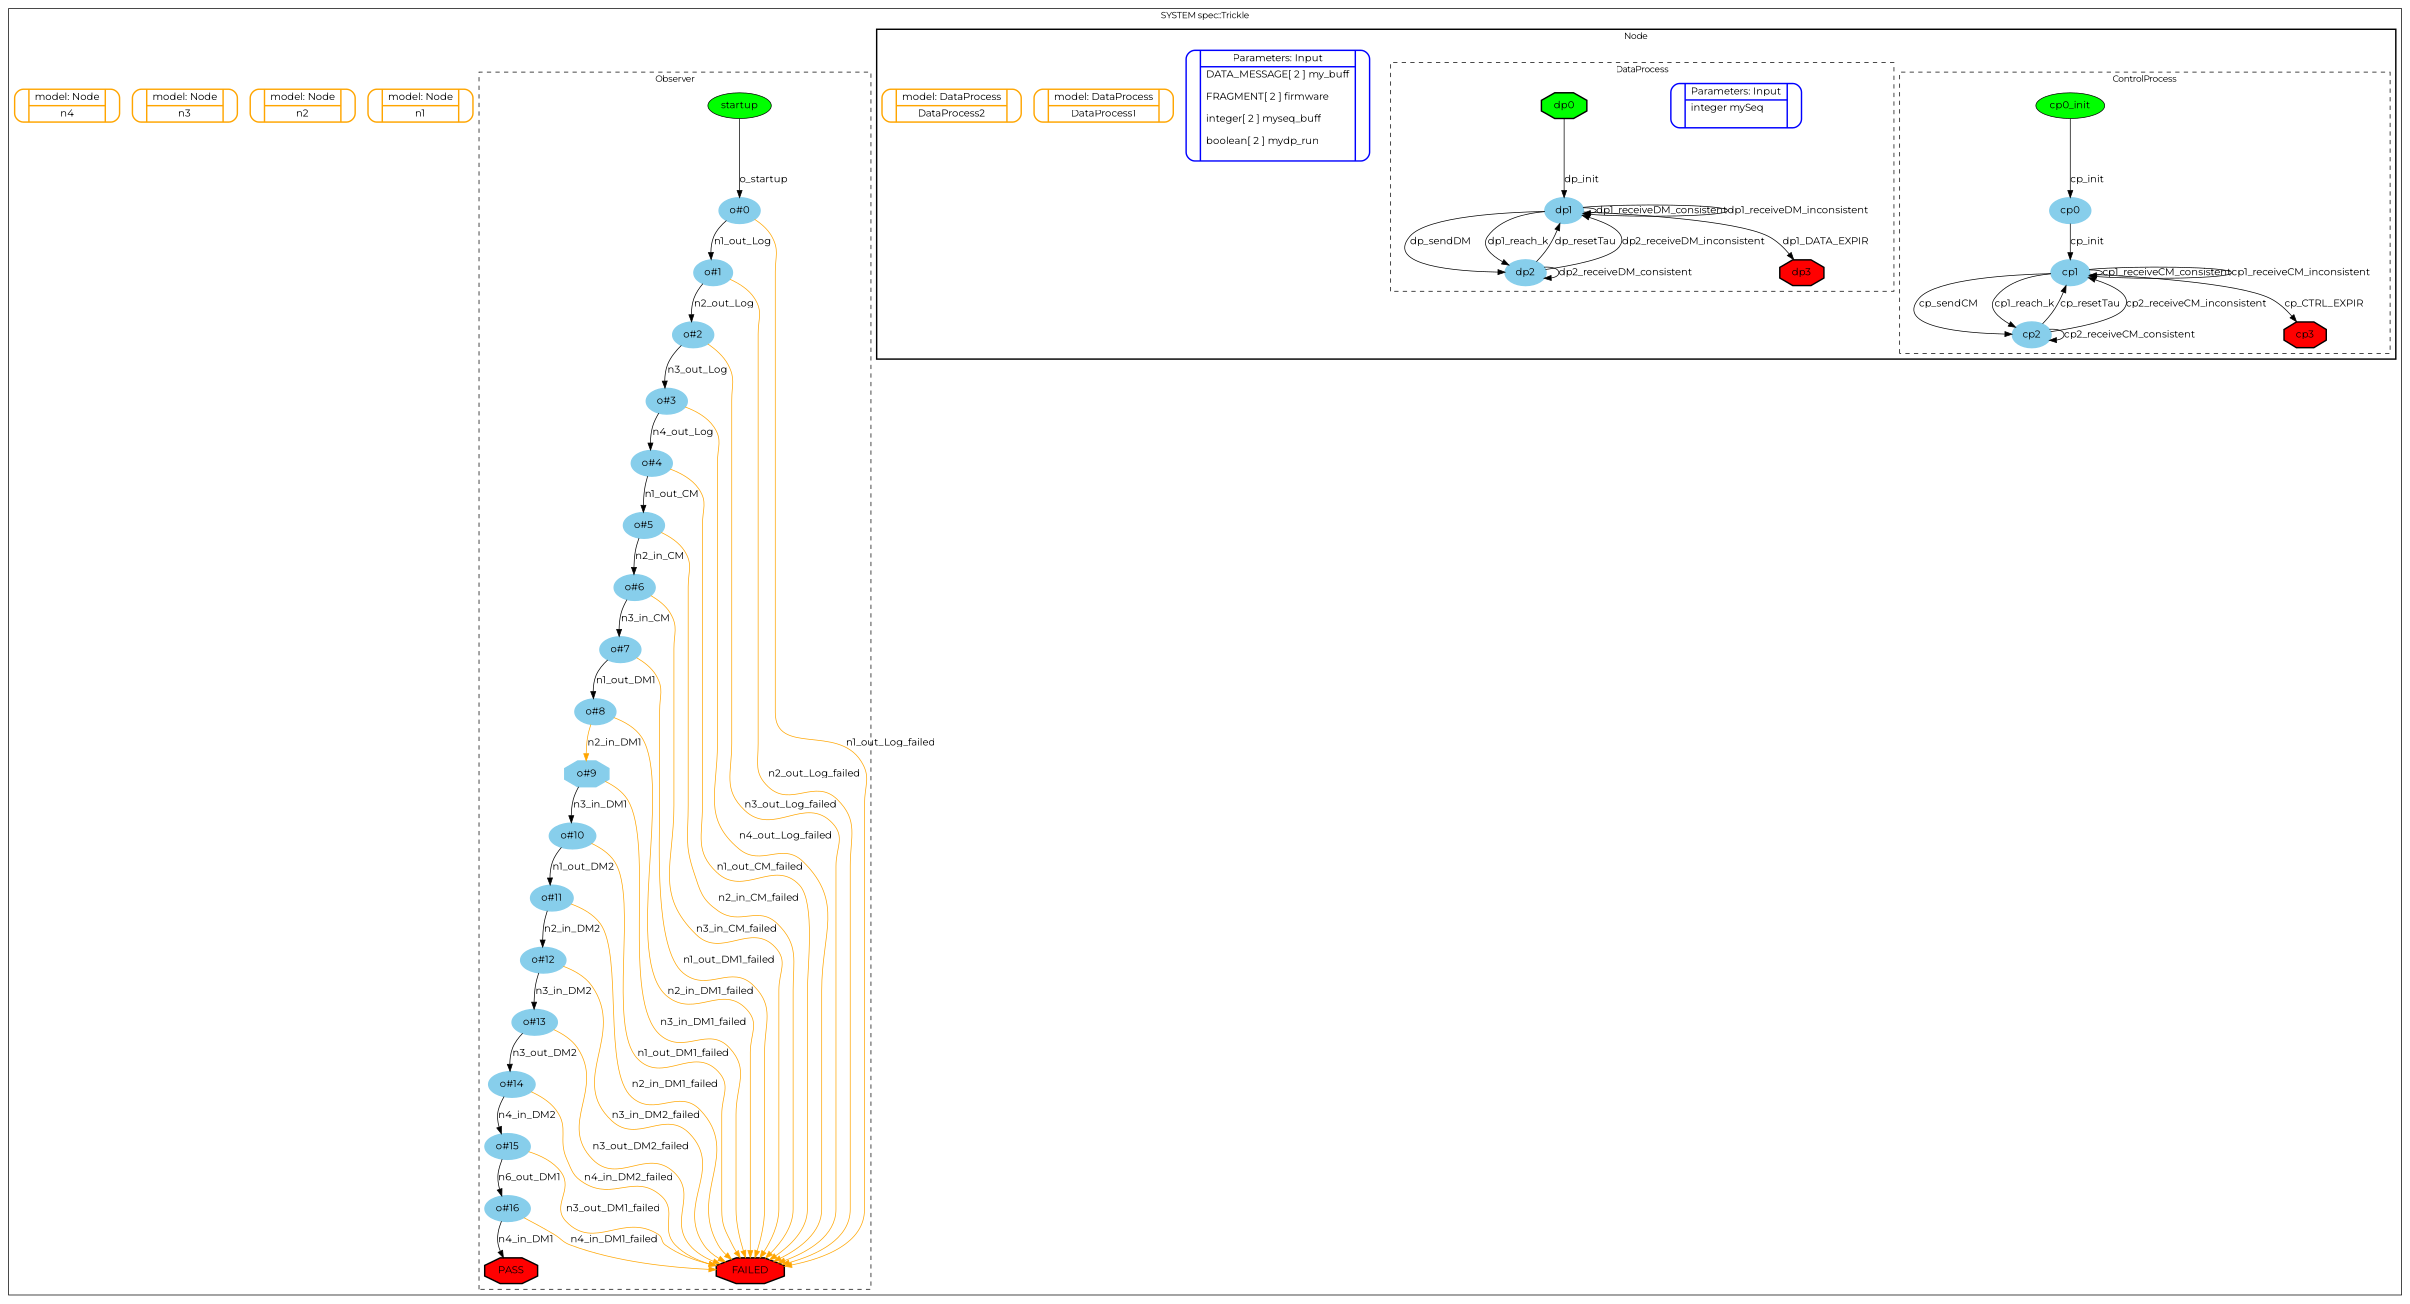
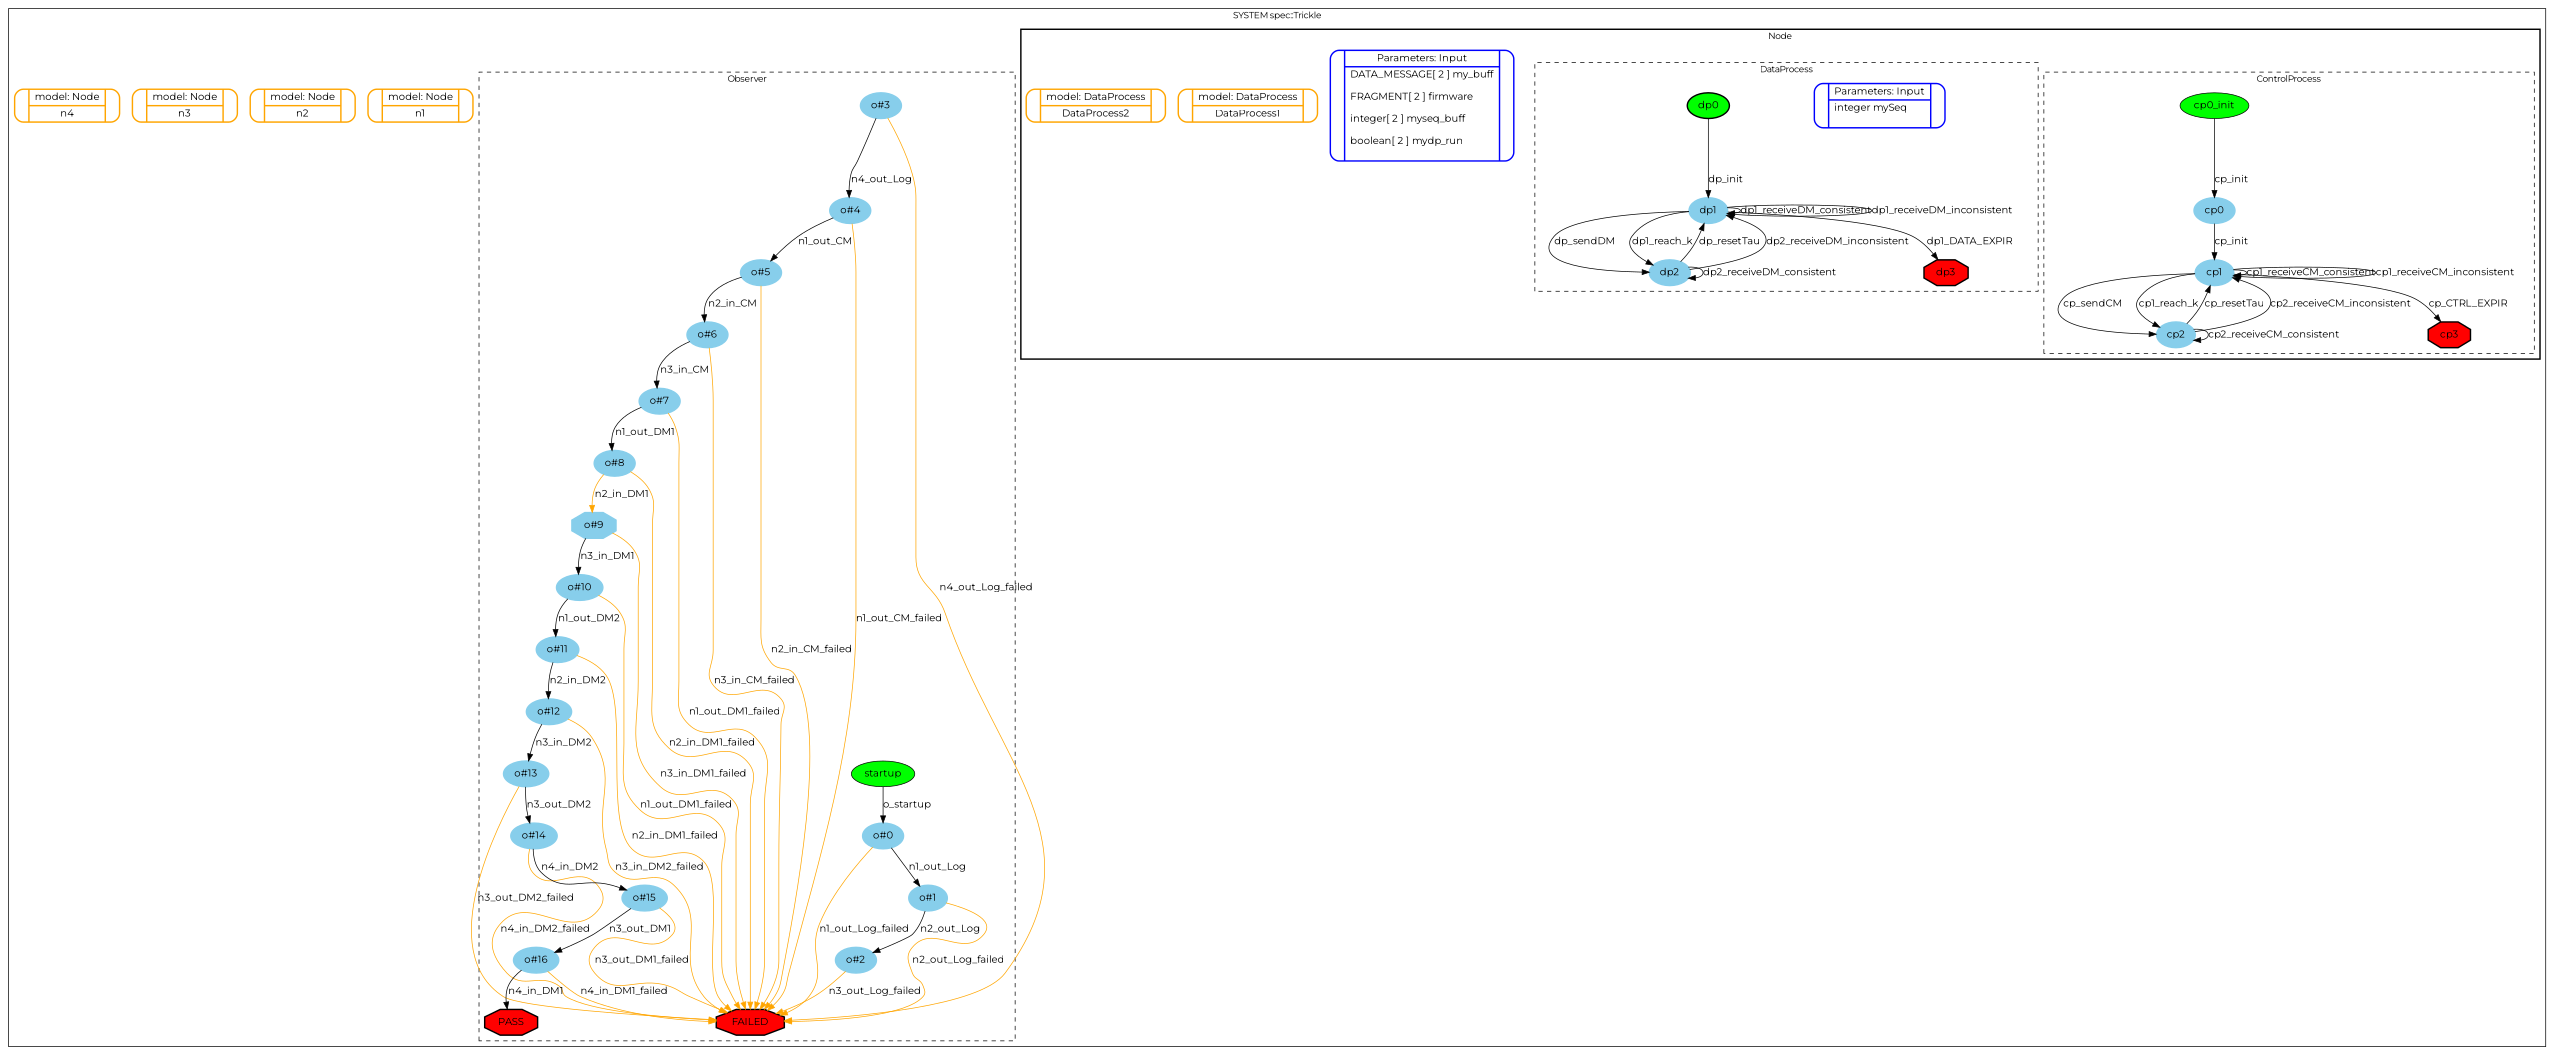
node "dp0": shape octagon -> ellipse
edge "o#2" -> "o#3": removed, label "n3_out_Log"
edge "o#15" -> "o#16": label "n6_out_DM1" -> "n3_out_DM1"
